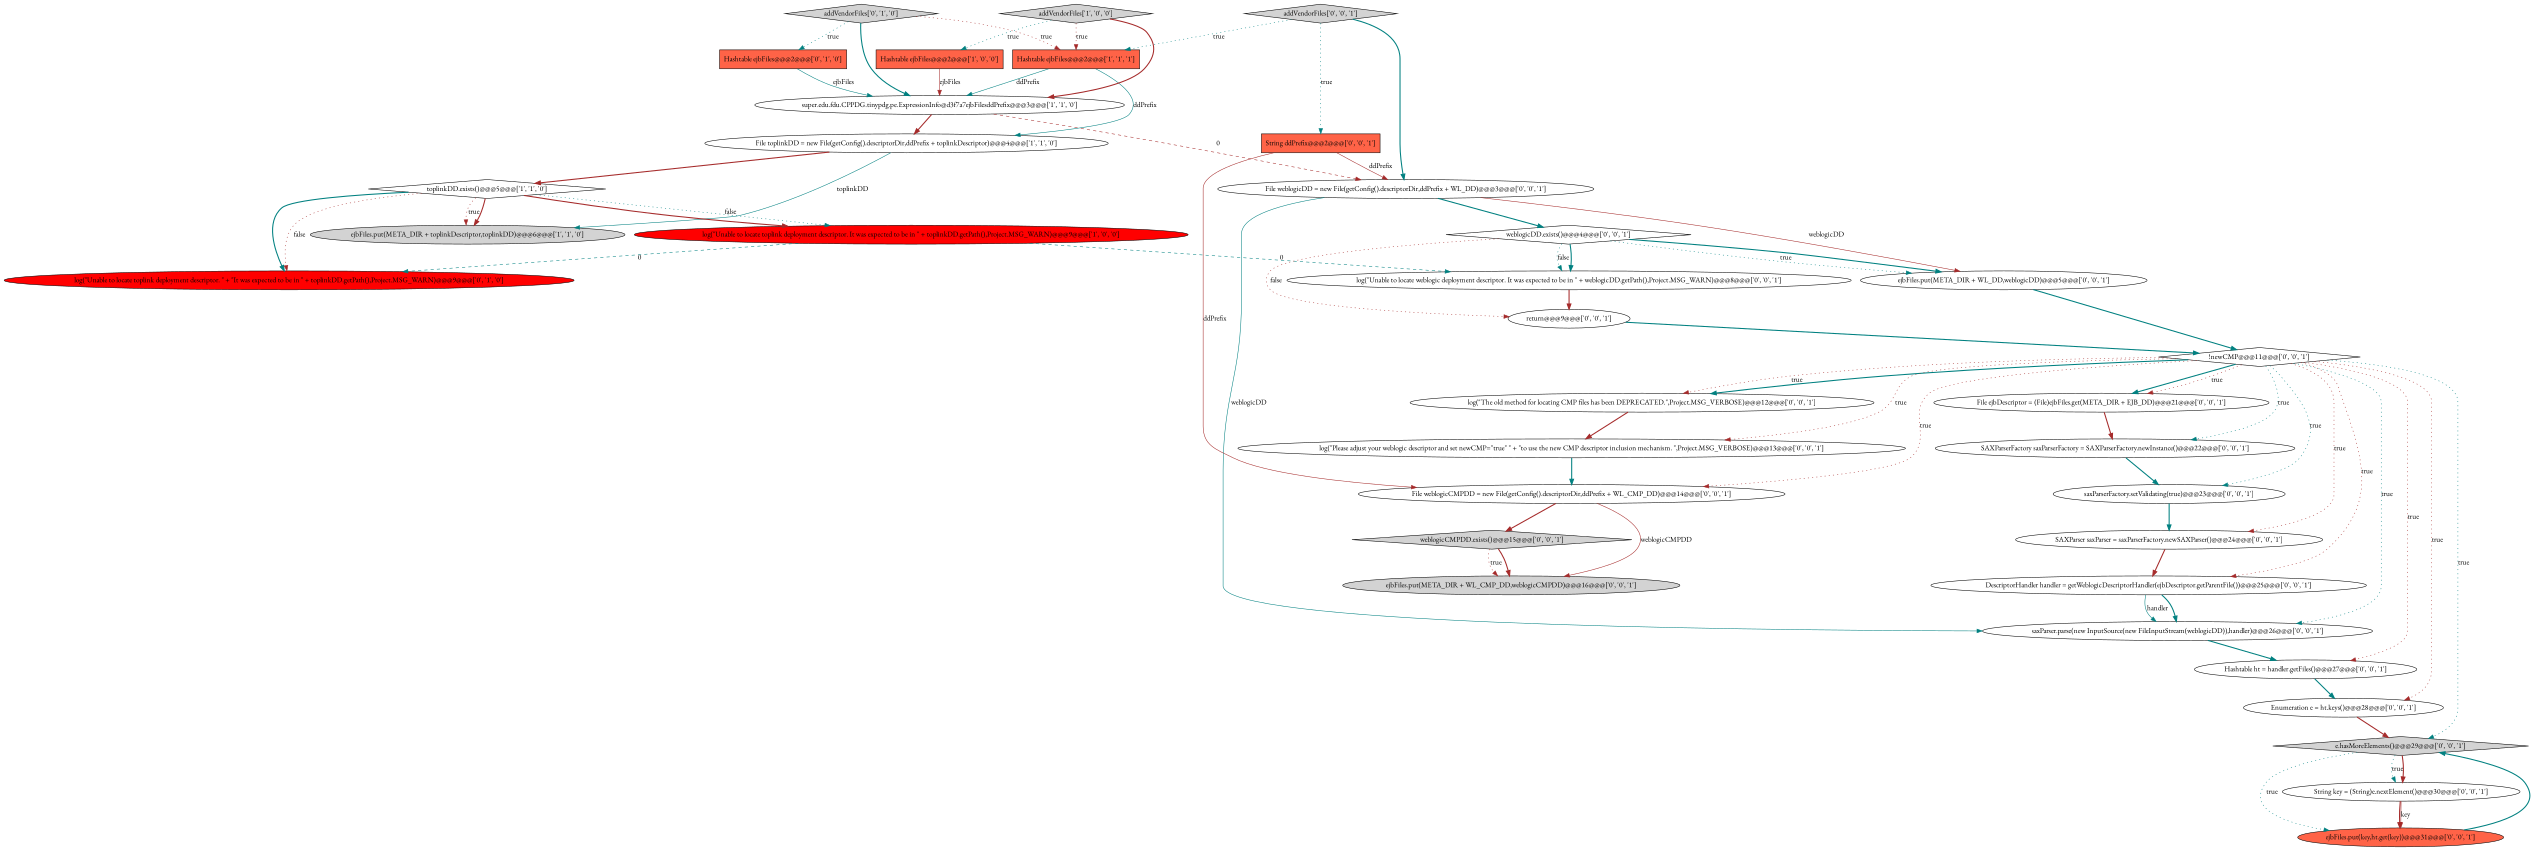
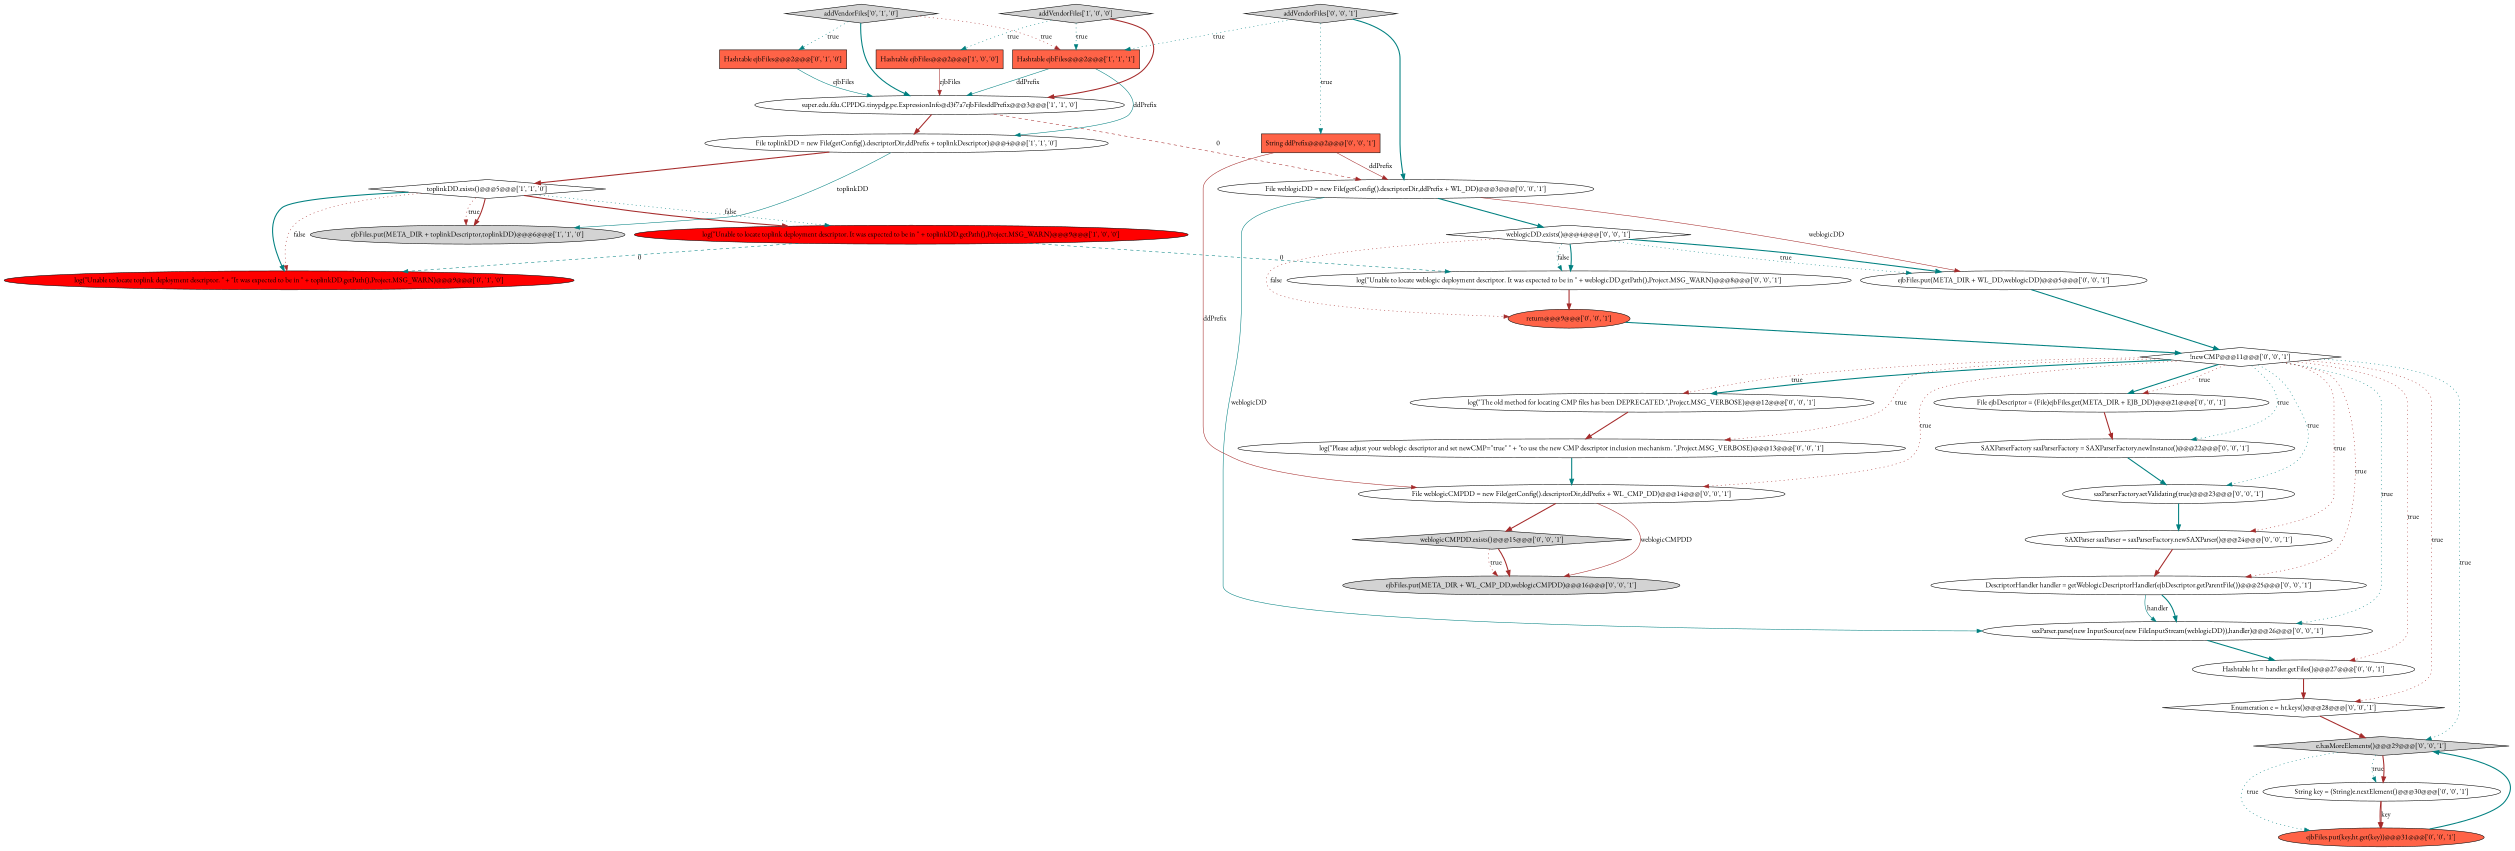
edge "addVendorFiles['1', '0', '0']" -> "Hashtable ejbFiles@@@2@@@['1', '1', '1']": color brown -> teal
node "return@@@9@@@['0', '0', '1']": fillcolor white -> tomato
edge "Hashtable ht = handler.getFiles()@@@27@@@['0', '0', '1']" -> "Enumeration e = ht.keys()@@@28@@@['0', '0', '1']": color teal -> brown
node "Enumeration e = ht.keys()@@@28@@@['0', '0', '1']": shape ellipse -> diamond
